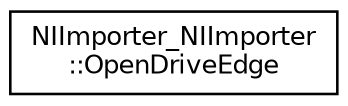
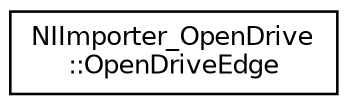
node "NIImporter_NIImporter ::OpenDriveEdge": label "NIImporter_NIImporter ::OpenDriveEdge" -> "NIImporter_OpenDrive ::OpenDriveEdge"
